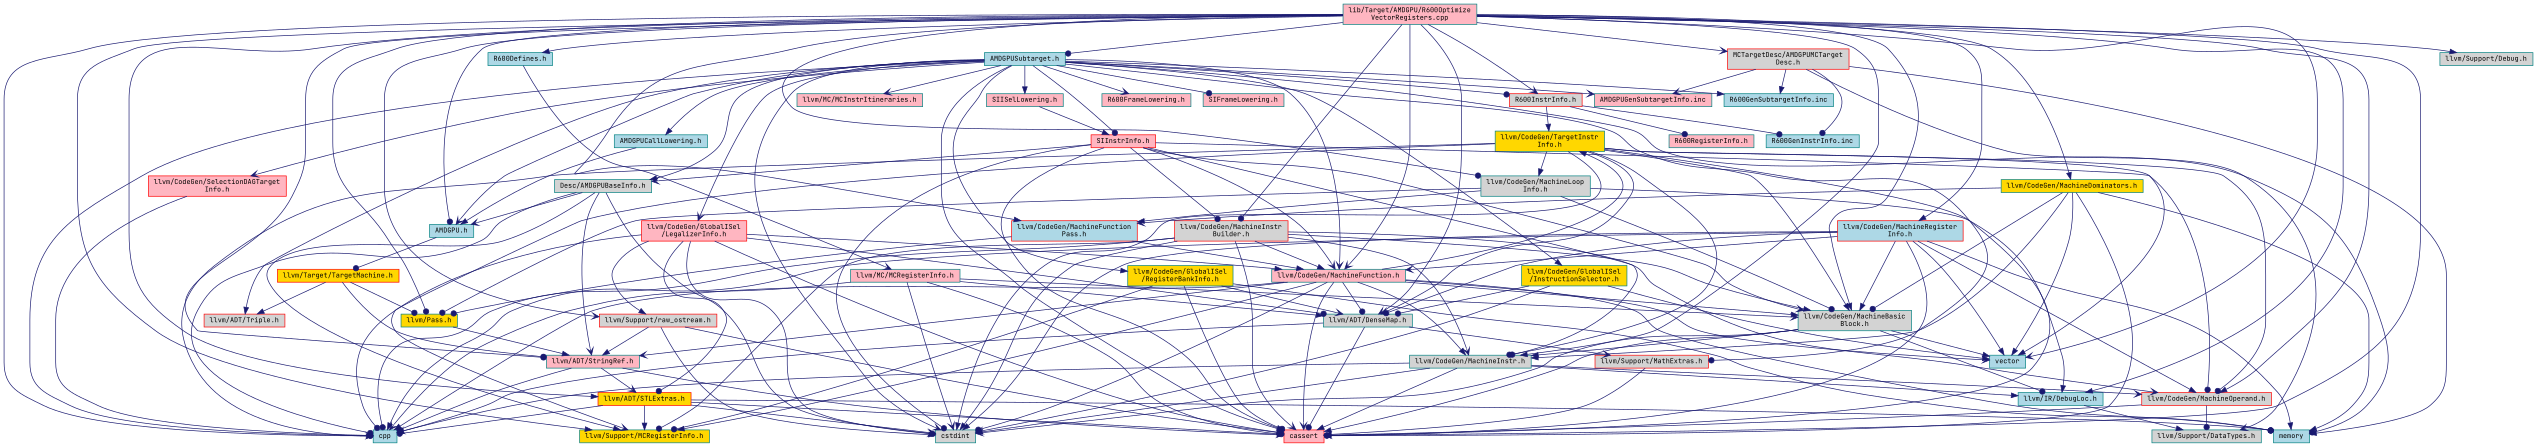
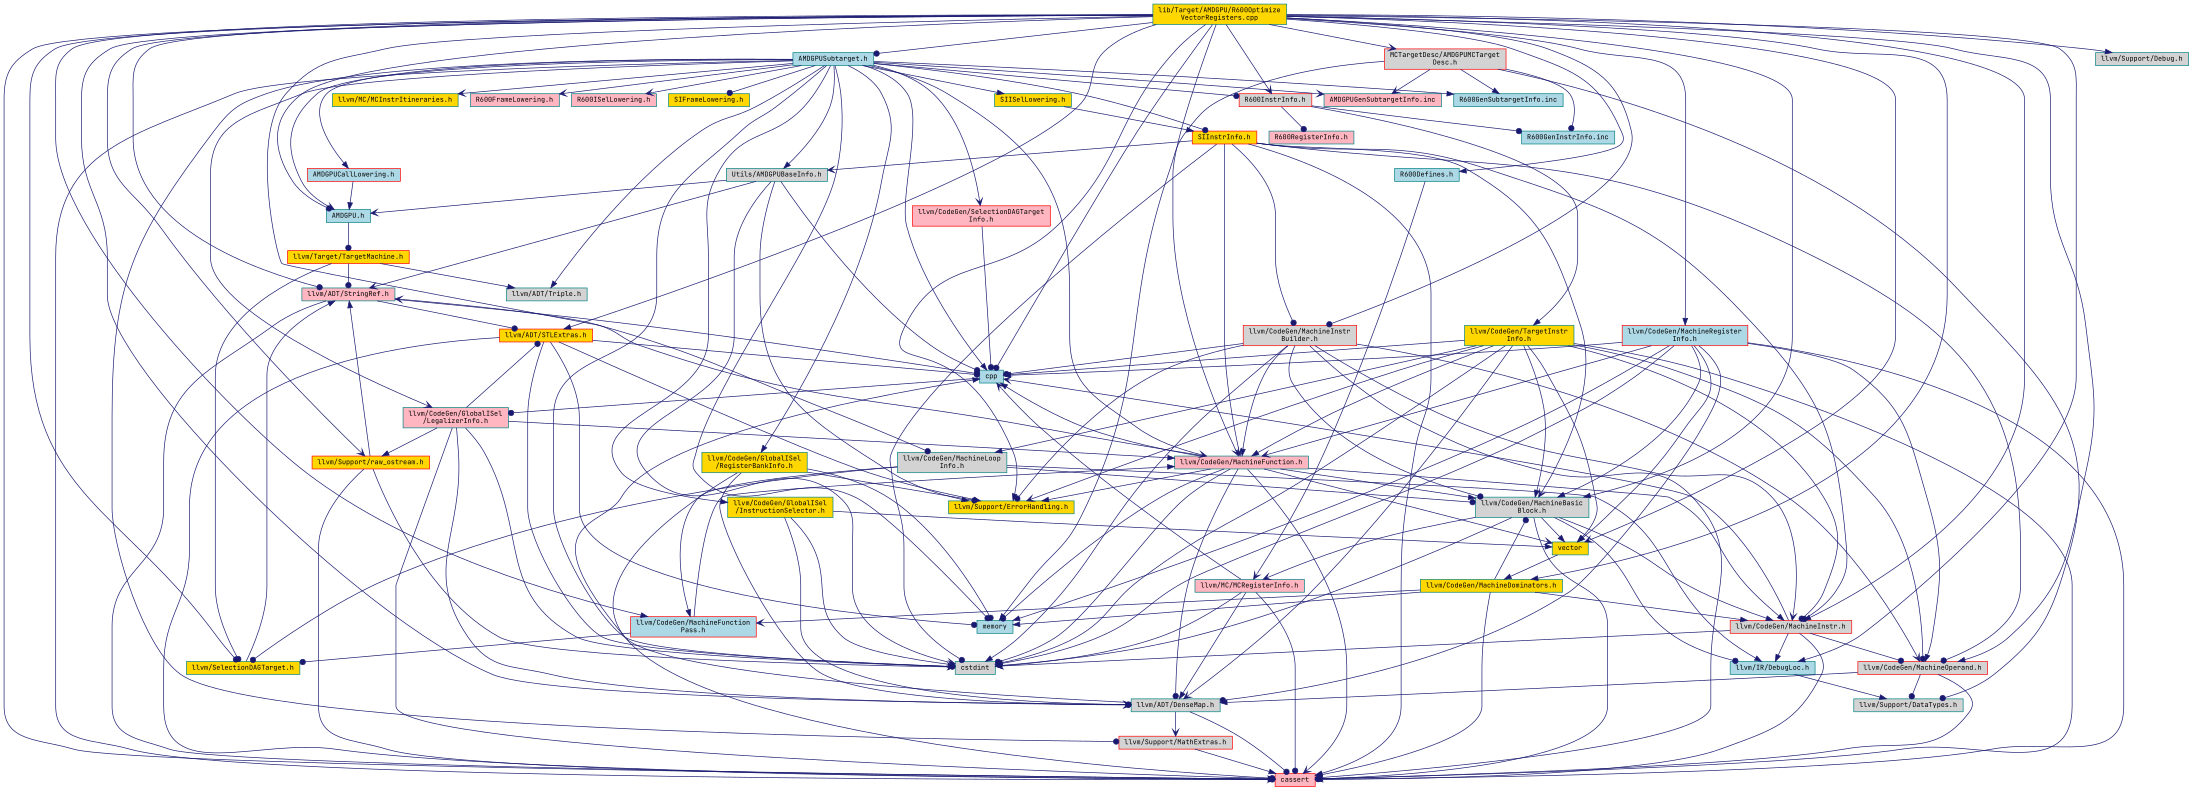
node "lib/Target/AMDGPU/R600Optimize VectorRegisters.cpp": fillcolor lightpink -> gold
node "R600ISelLowering.h": added
node "llvm/MC/MCInstrItineraries.h": fillcolor lightpink -> gold
node "SIISelLowering.h": fillcolor lightpink -> gold
node "SIFrameLowering.h": fillcolor lightpink -> gold
edge "AMDGPUSubtarget.h" -> "cpp": arrowhead vee -> normal
node "AMDGPUCallLowering.h": color teal -> red
node "SIInstrInfo.h": fillcolor lightpink -> gold
node "Desc/AMDGPUBaseInfo.h": label "Desc/AMDGPUBaseInfo.h" -> "Utils/AMDGPUBaseInfo.h"
edge "MCTargetDesc/AMDGPUMCTarget Desc.h" -> "llvm/Support/DataTypes.h": arrowhead vee -> dot
edge "llvm/CodeGen/MachineFunction.h" -> "llvm/CodeGen/TargetInstr Info.h": reversed
node "llvm/CodeGen/GlobalISel /LegalizerInfo.h": color red -> teal
edge "llvm/CodeGen/MachineInstr Builder.h" -> "llvm/CodeGen/MachineBasic Block.h": arrowhead normal -> dot
edge "llvm/CodeGen/GlobalISel /LegalizerInfo.h" -> "cpp": reversed
edge "llvm/CodeGen/MachineDominators.h" -> "vector": reversed
edge "llvm/MC/MCRegisterInfo.h" -> "llvm/CodeGen/MachineBasic Block.h": reversed
node "llvm/ADT/Triple.h": color red -> teal
node "llvm/Pass.h": label "llvm/Pass.h" -> "llvm/SelectionDAGTarget.h"
node "llvm/Support/raw_ostream.h": fillcolor lightgrey -> gold
node "llvm/CodeGen/MachineInstr.h": color teal -> red
node "vector": fillcolor lightblue -> gold
edge "llvm/CodeGen/MachineInstr.h" -> "llvm/CodeGen/MachineOperand.h": arrowhead vee -> dot
edge "llvm/ADT/StringRef.h" -> "llvm/ADT/STLExtras.h": arrowhead vee -> dot
node "llvm/Support/MCRegisterInfo.h": label "llvm/Support/MCRegisterInfo.h" -> "llvm/Support/ErrorHandling.h"
edge "llvm/CodeGen/MachineOperand.h" -> "llvm/ADT/DenseMap.h": added
